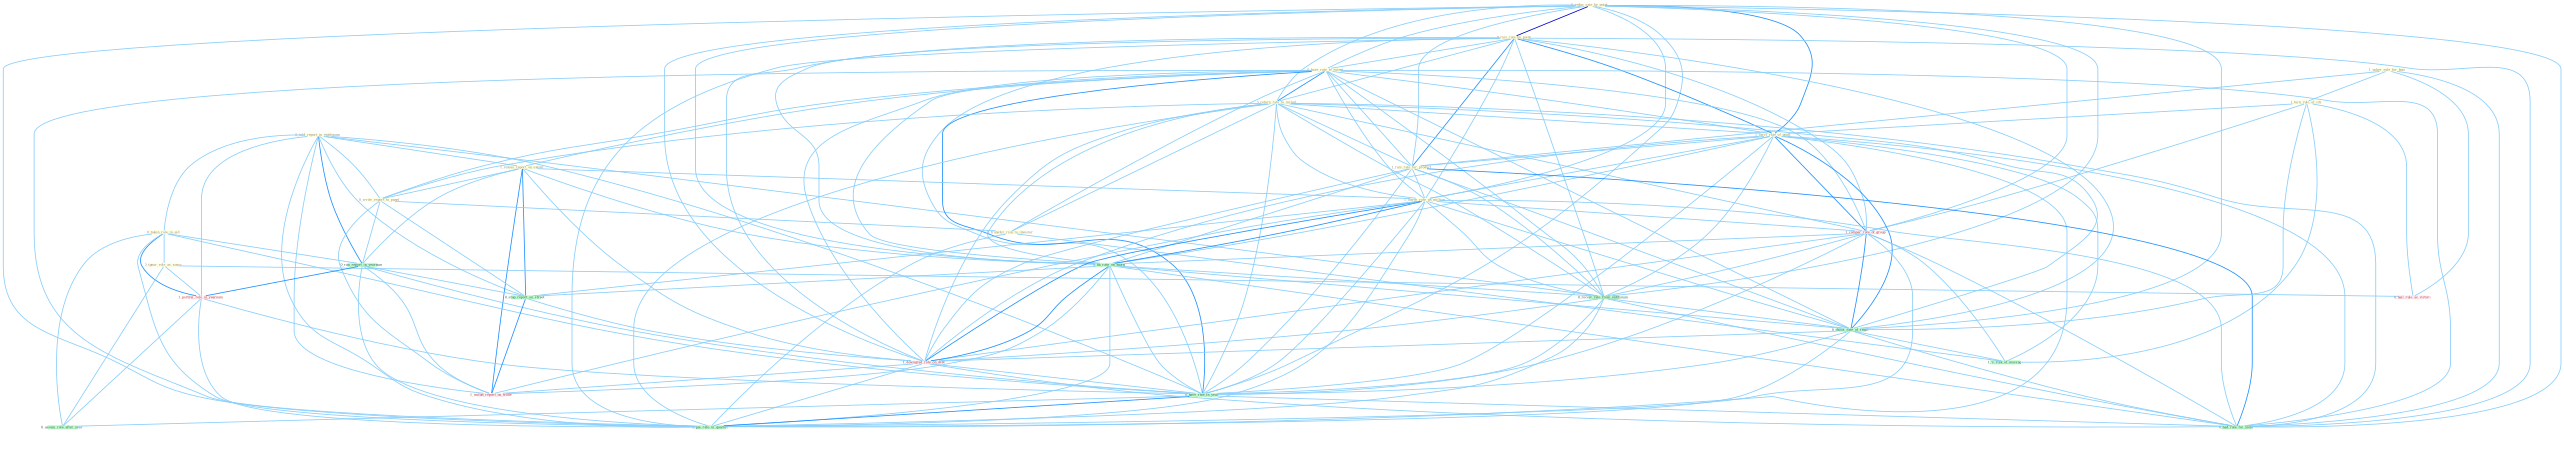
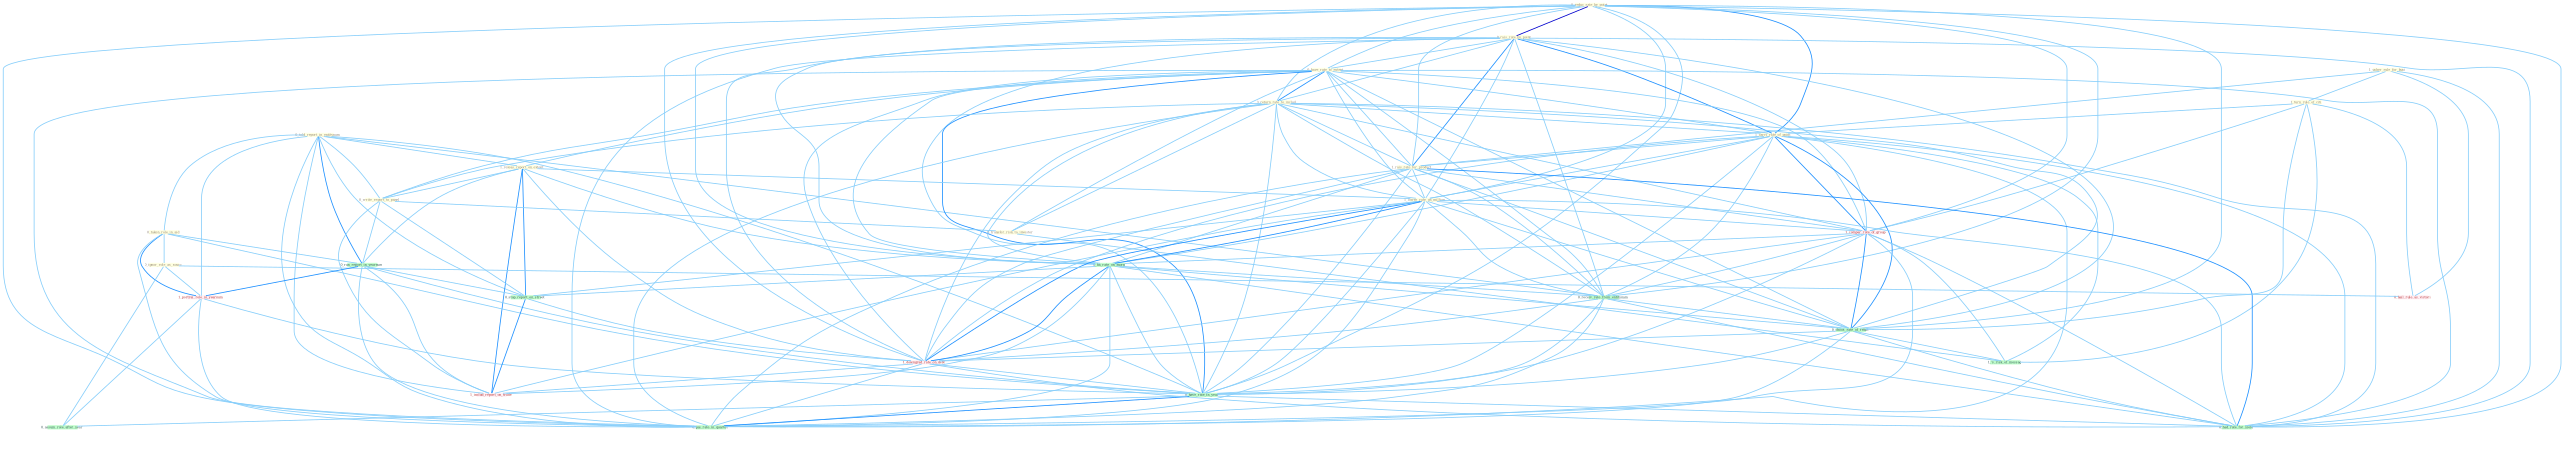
edge "1_rais_rate_for_product" -- "1_compar_rate_of_group": added
edge "0_transfer_risk_to_investor" -- "0_pai_rate_in_quarter": now "1_rais_rate_for_product" -- "0_pai_rate_in_quarter"
edge "0_taken_role_in_aid" -- "0_assum_role_after_year": removed
